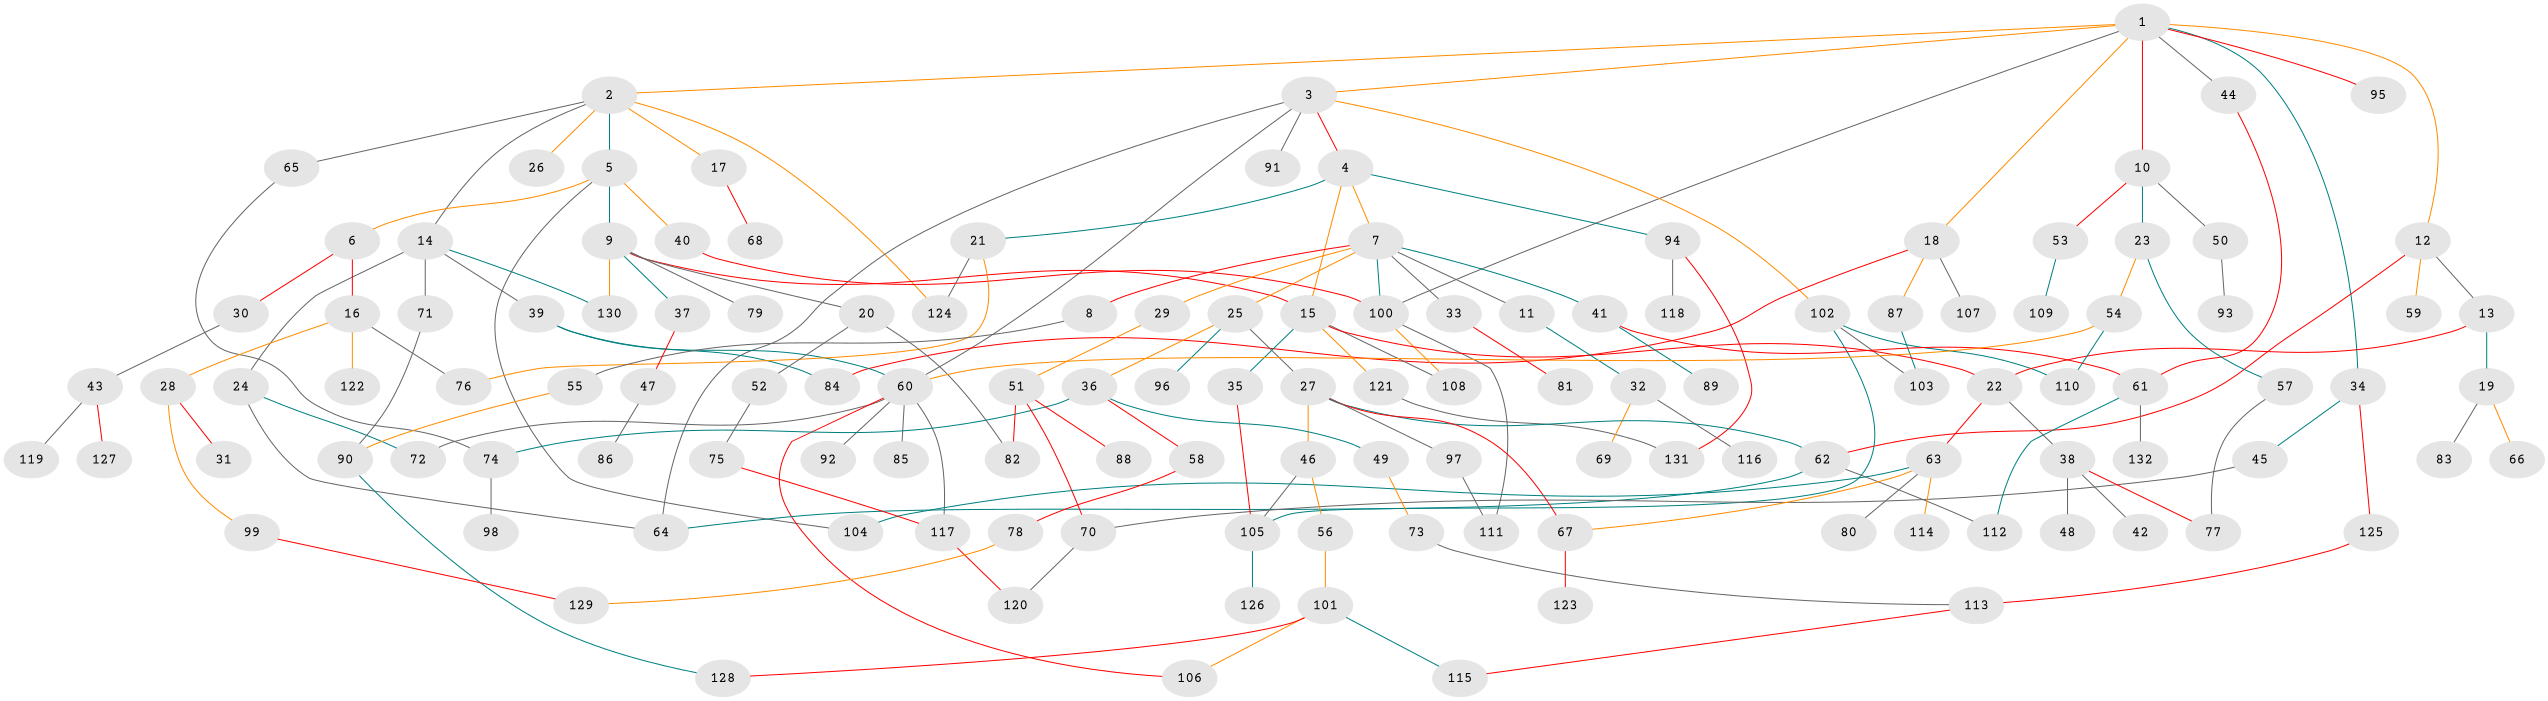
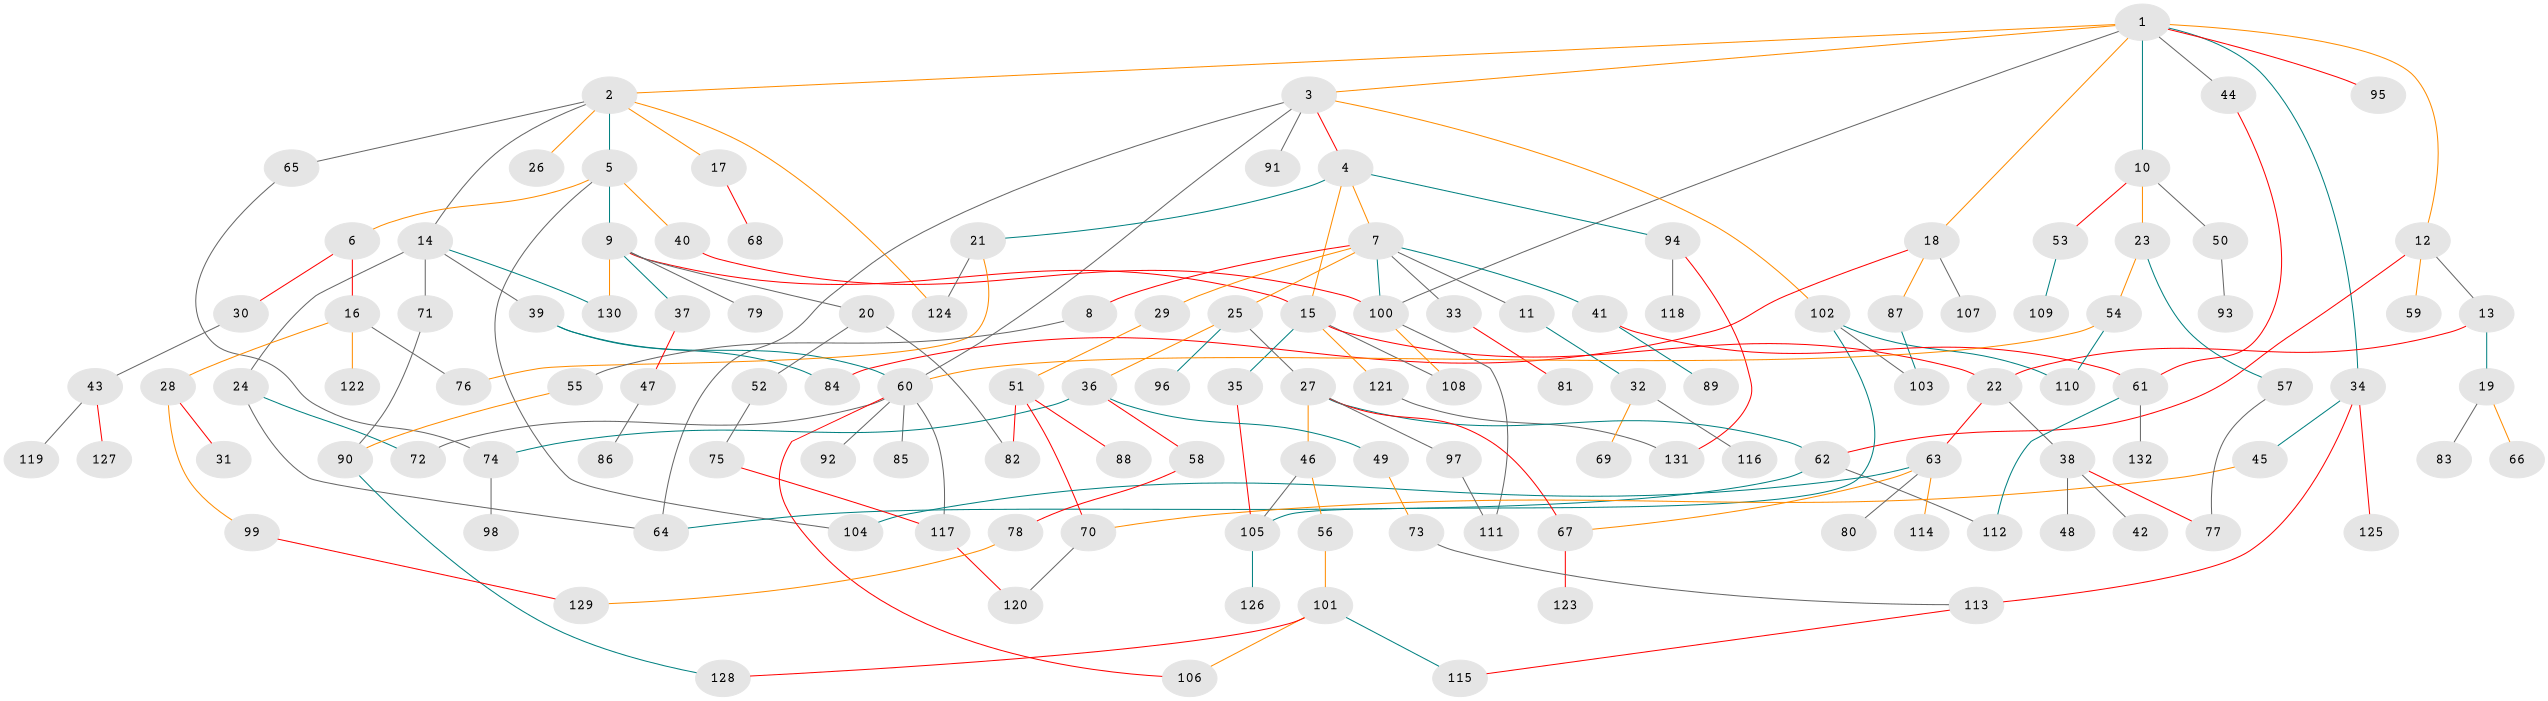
edge "1" -- "10": color red -> teal
edge "10" -- "23": color teal -> darkorange
edge "45" -- "70": color gray40 -> darkorange
edge "125" -- "113": now "34" -- "113"
